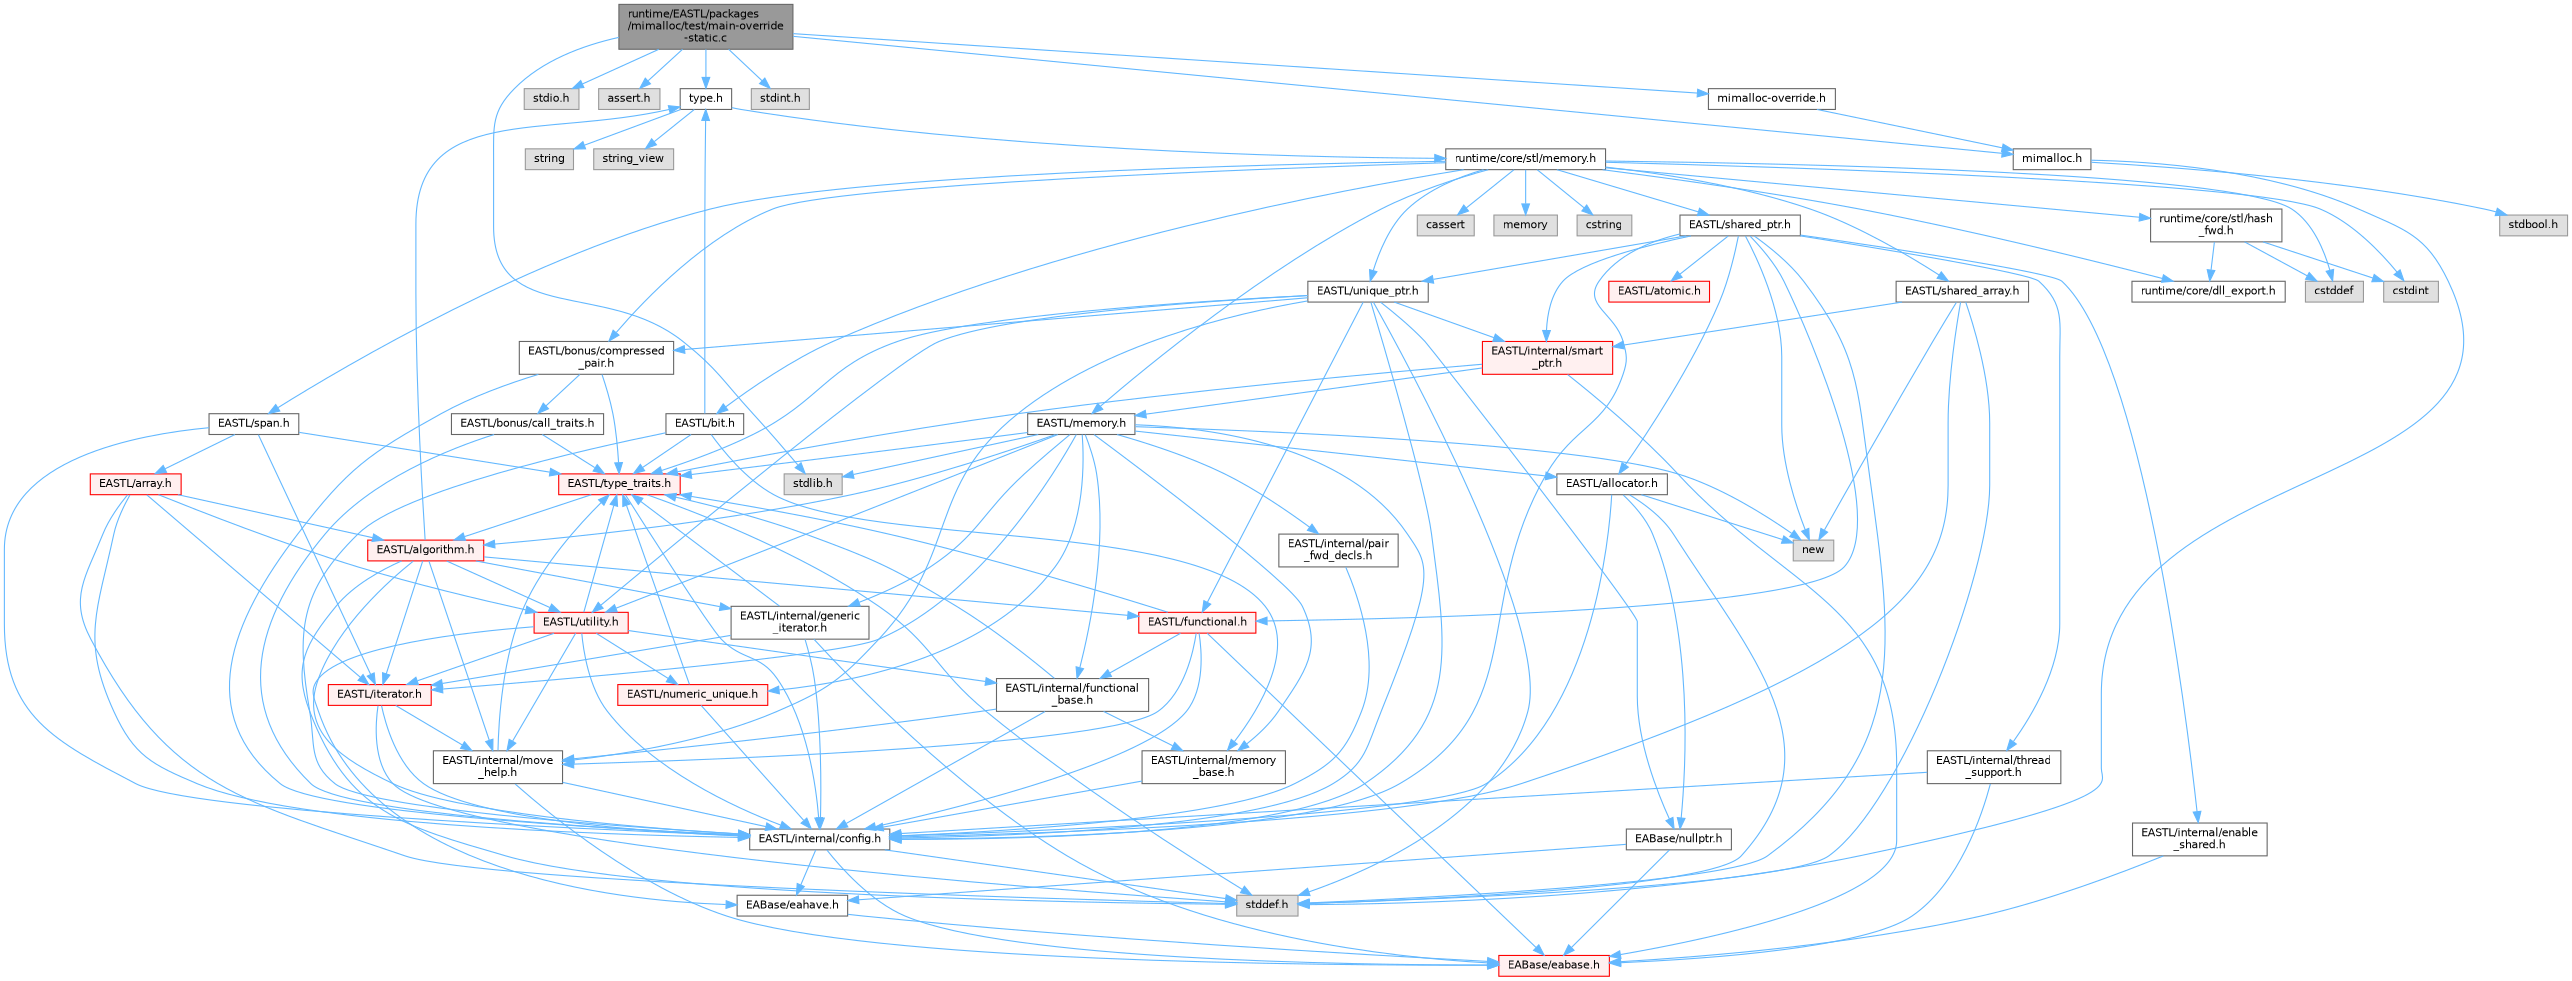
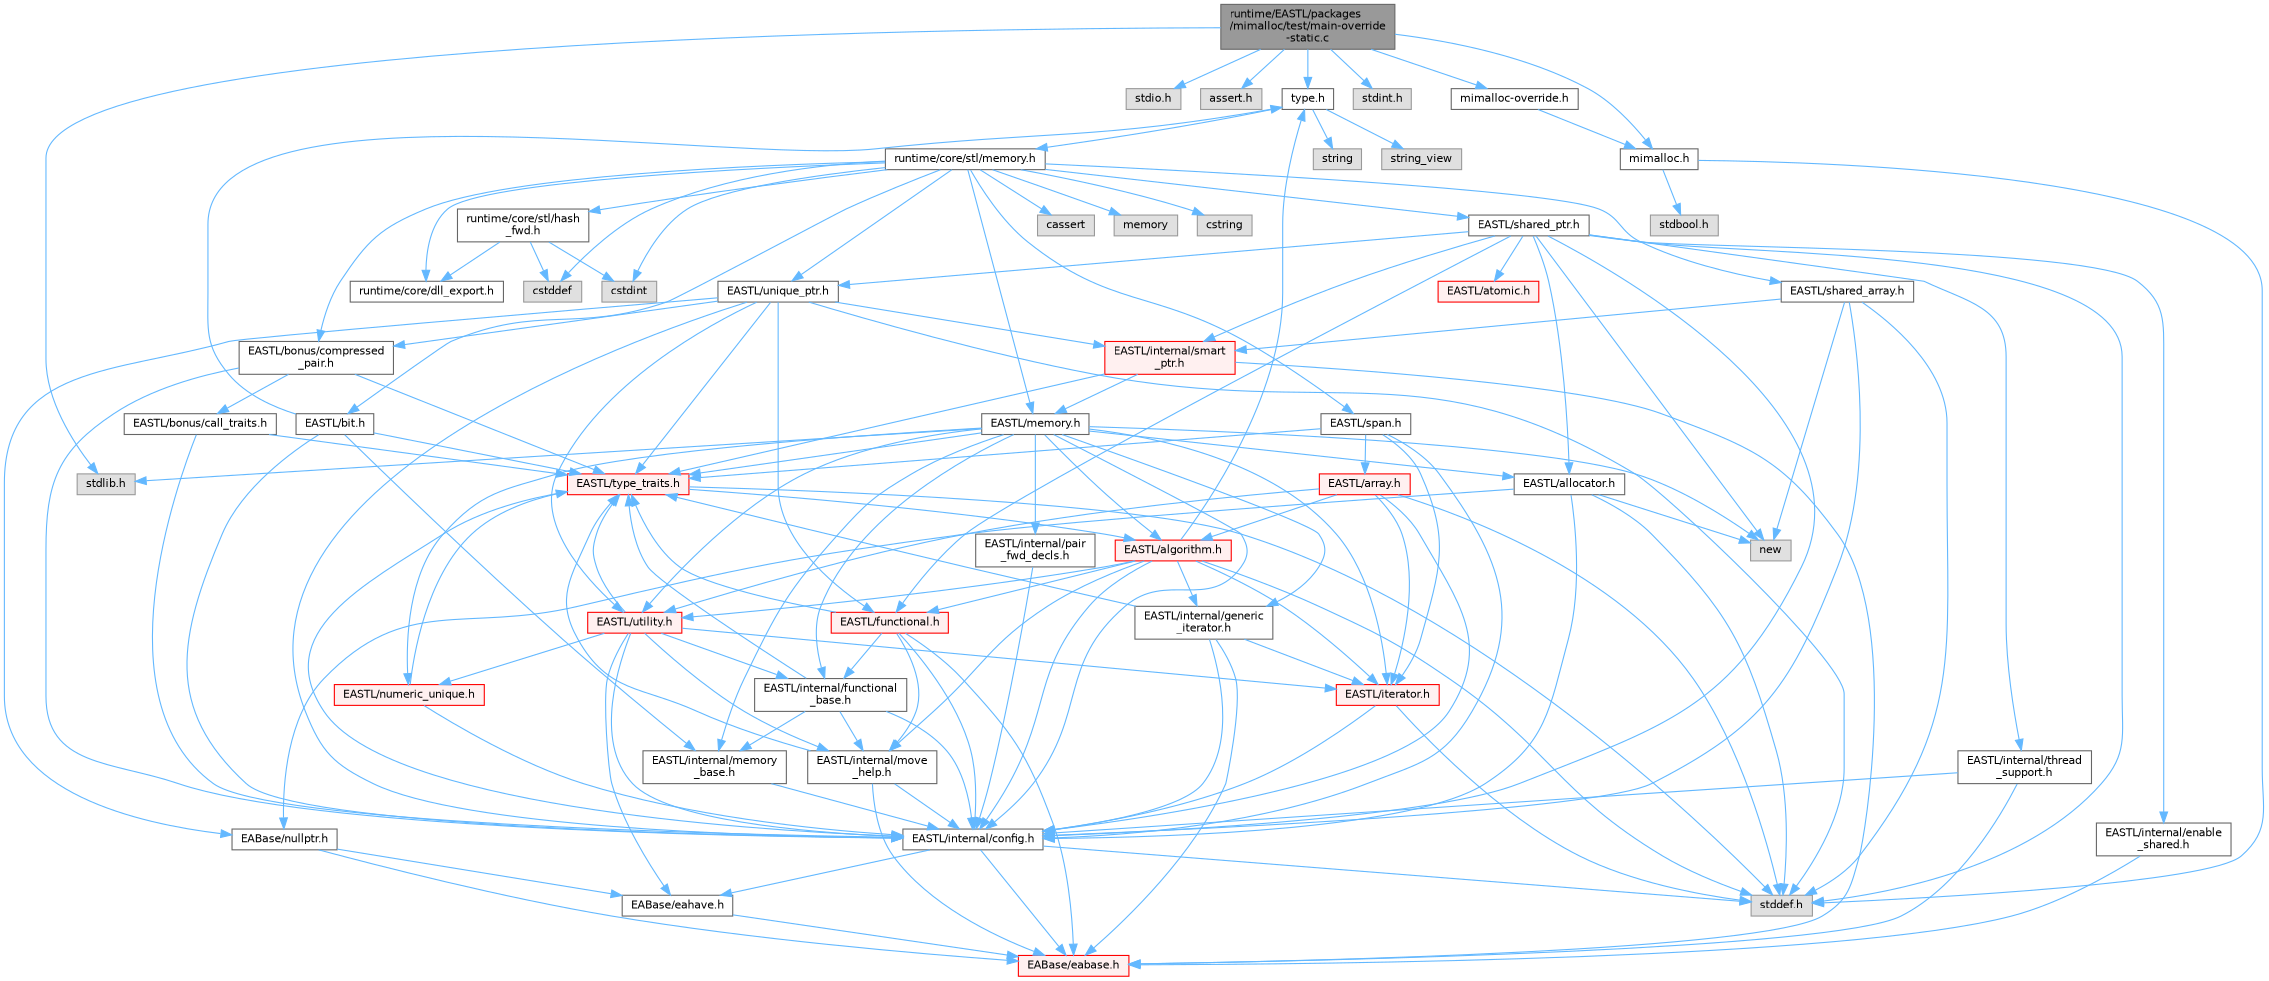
edge "EASTL/unique_ptr.h" -> "EASTL/internal/move _help.h": removed
edge "EASTL/iterator.h" -> "EASTL/internal/move _help.h": removed
